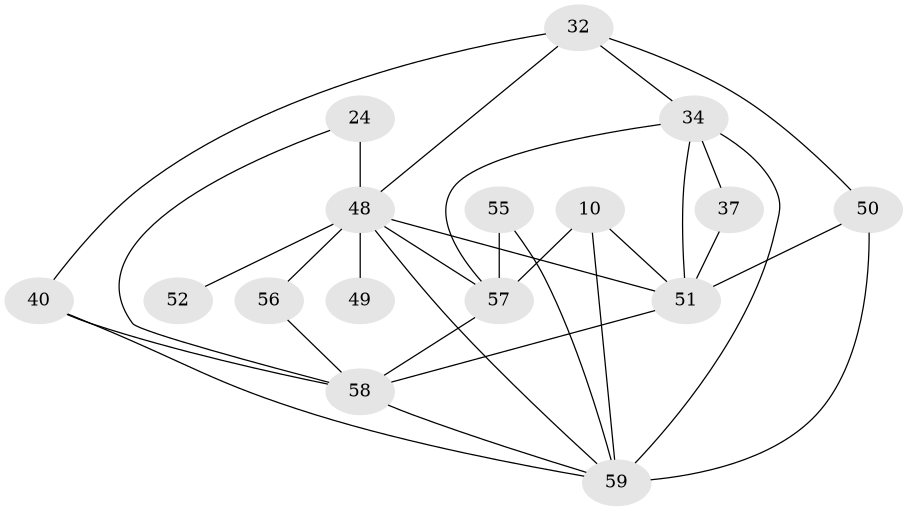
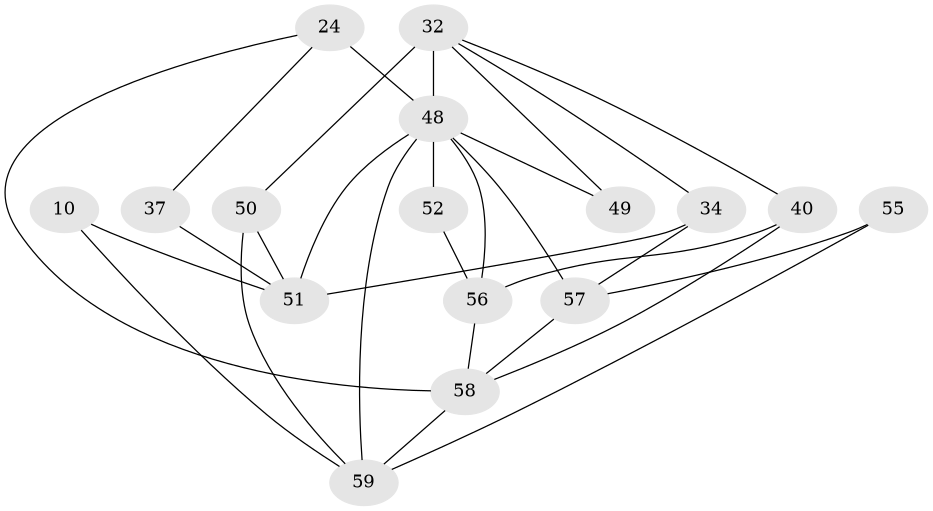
edge "32" -- "49": added
edge "34" -- "37": now "24" -- "37"
edge "10" -- "57": removed
edge "52" -- "56": added
edge "34" -- "59": removed
edge "51" -- "58": removed
edge "40" -- "59": now "40" -- "56"
